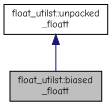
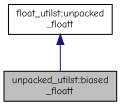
node "float_utilst::biased _floatt": label "float_utilst::biased _floatt" -> "unpacked_utilst::biased _floatt"
